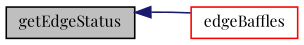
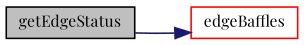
edge "edgeBaffles" -> "getEdgeStatus": reversed
